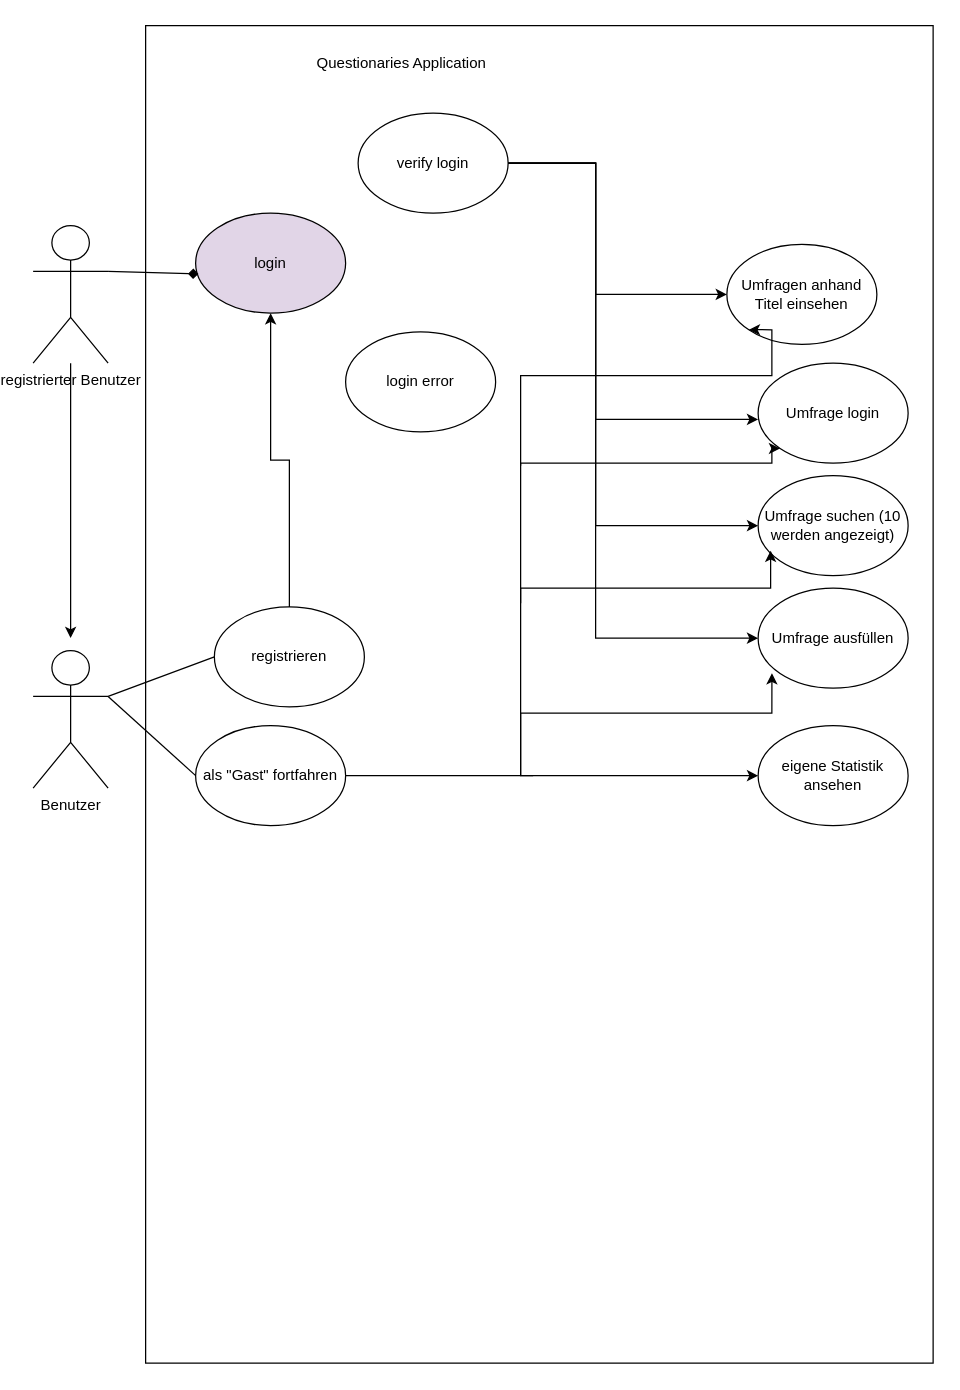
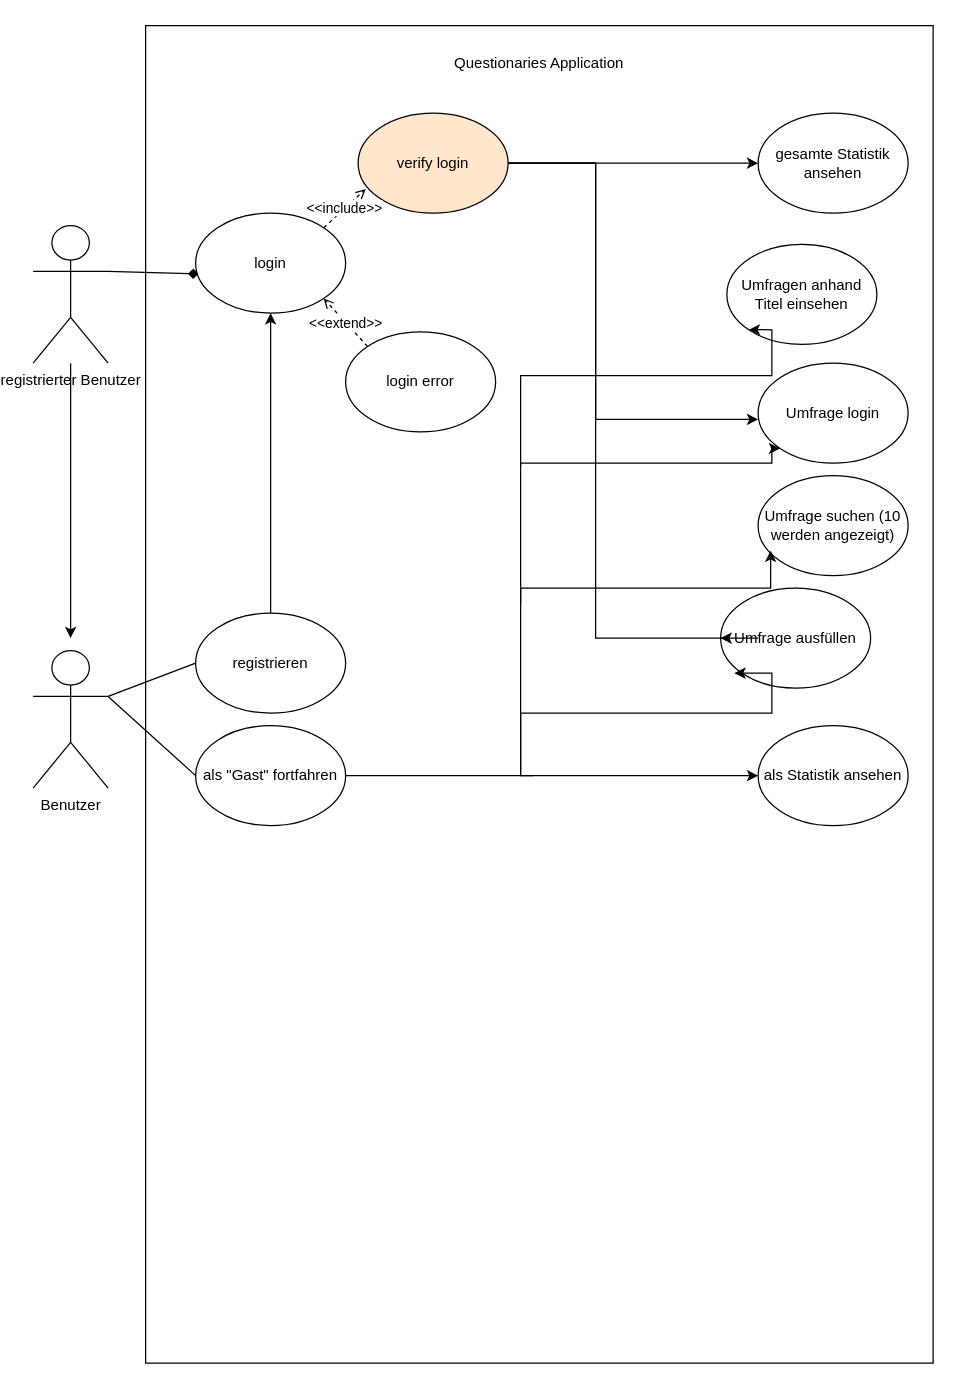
node "Questionaries Application": moved (402, 63) -> (539, 63)
node "verify login": fillcolor #ffffff -> #ffe6cc
edge "verify login" -> "gesamte Statistik ansehen": added
node "gesamte Statistik ansehen": added
edge "login" -> "verify login": added, label "<<include>>"
node "login": fillcolor #e1d5e7 -> #ffffff
edge "verify login" -> "Umfragen anhand Titel einsehen": removed
edge "login error" -> "login": added, label "<<extend>>"
edge "verify login" -> "Umfrage suchen (10 werden angezeigt)": removed
node "Umfrage ausfüllen": moved (833, 638) -> (796, 638)
node "registrieren": moved (289, 657) -> (271, 663)
node "eigene Statistik ansehen": label "eigene Statistik ansehen" -> "als Statistik ansehen"
